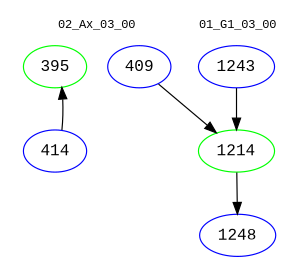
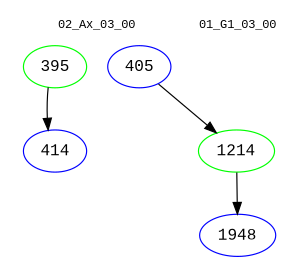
node "409": label "409" -> "405"
node "1243": removed
edge "414" -> "395": reversed
node "1248": label "1248" -> "1948"
